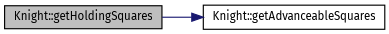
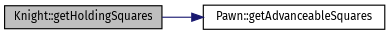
node "Knight::getAdvanceableSquares": label "Knight::getAdvanceableSquares" -> "Pawn::getAdvanceableSquares"
